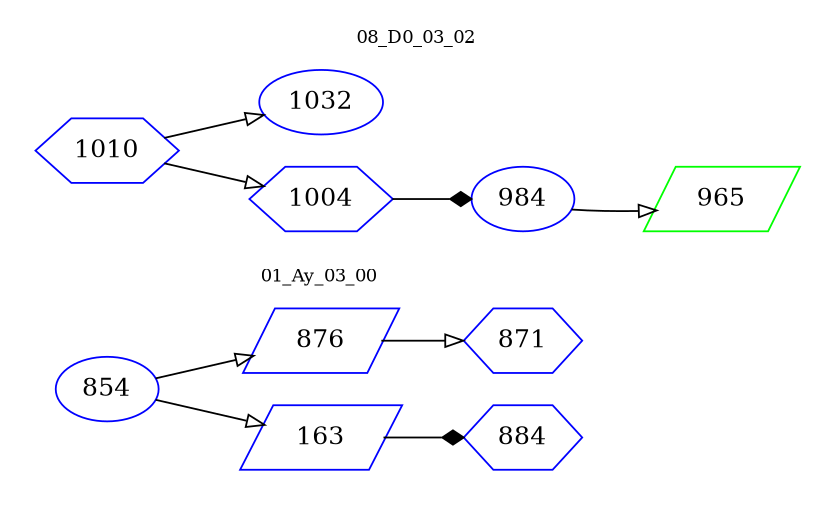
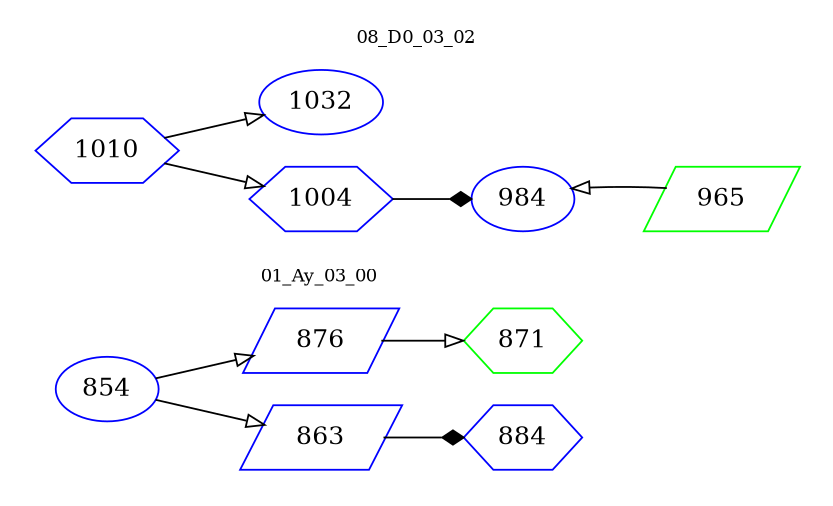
edge "984" -> "965": reversed
node "871": color blue -> green
node "163": label "163" -> "863"
